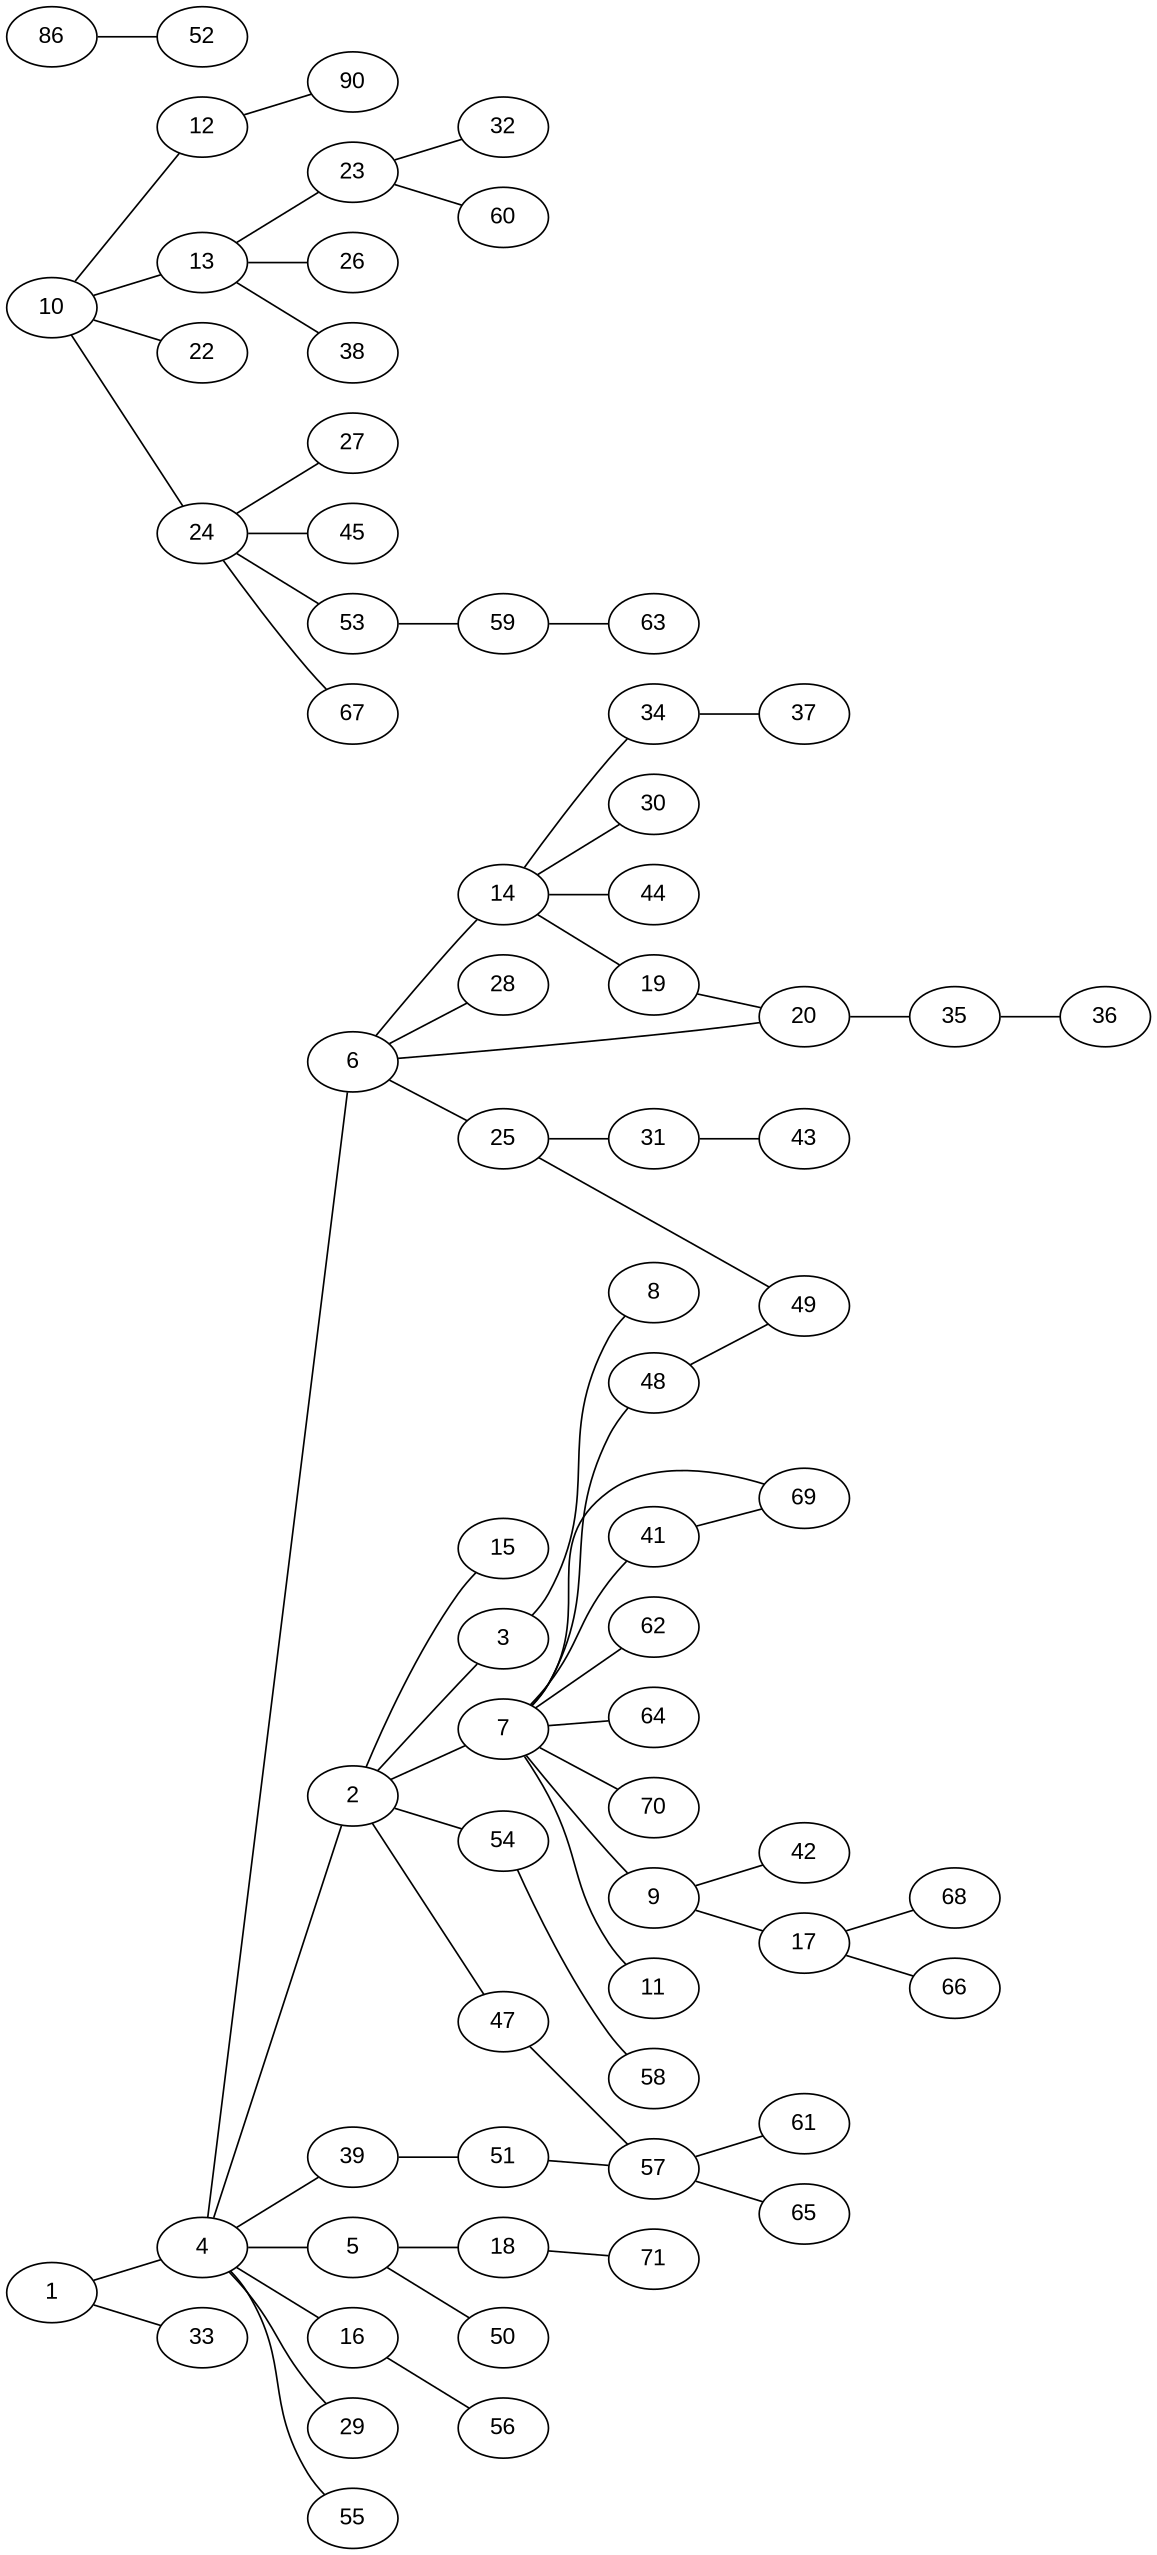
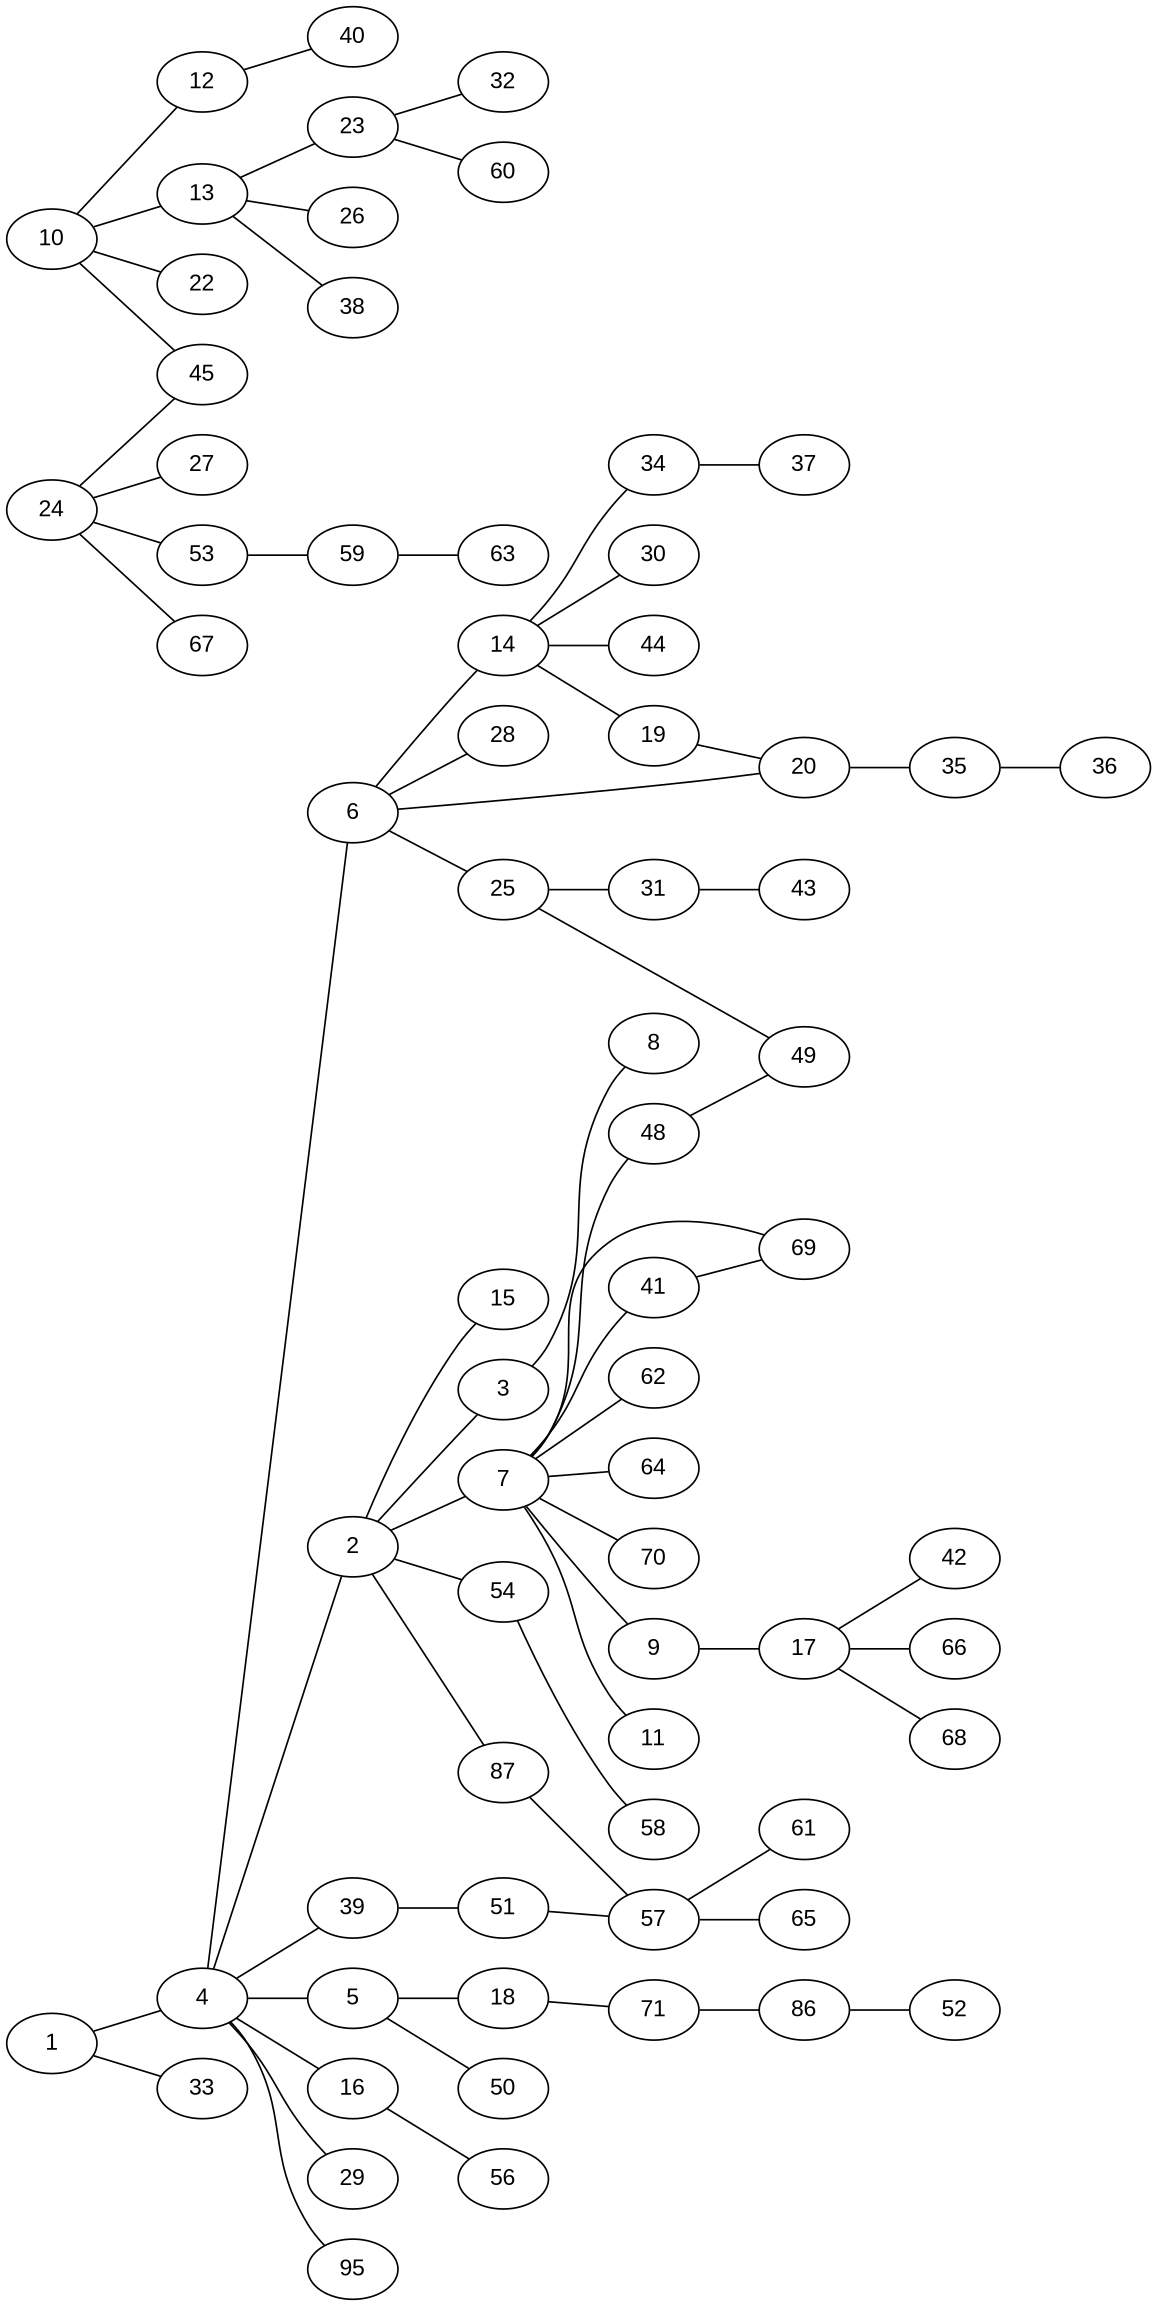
node "90": label "90" -> "40"
edge "10" -- "24": now "10" -- "45"
edge "42" -- "9": now "42" -- "17"
edge "71" -- "86": added
node "47": label "47" -> "87"
node "55": label "55" -> "95"
